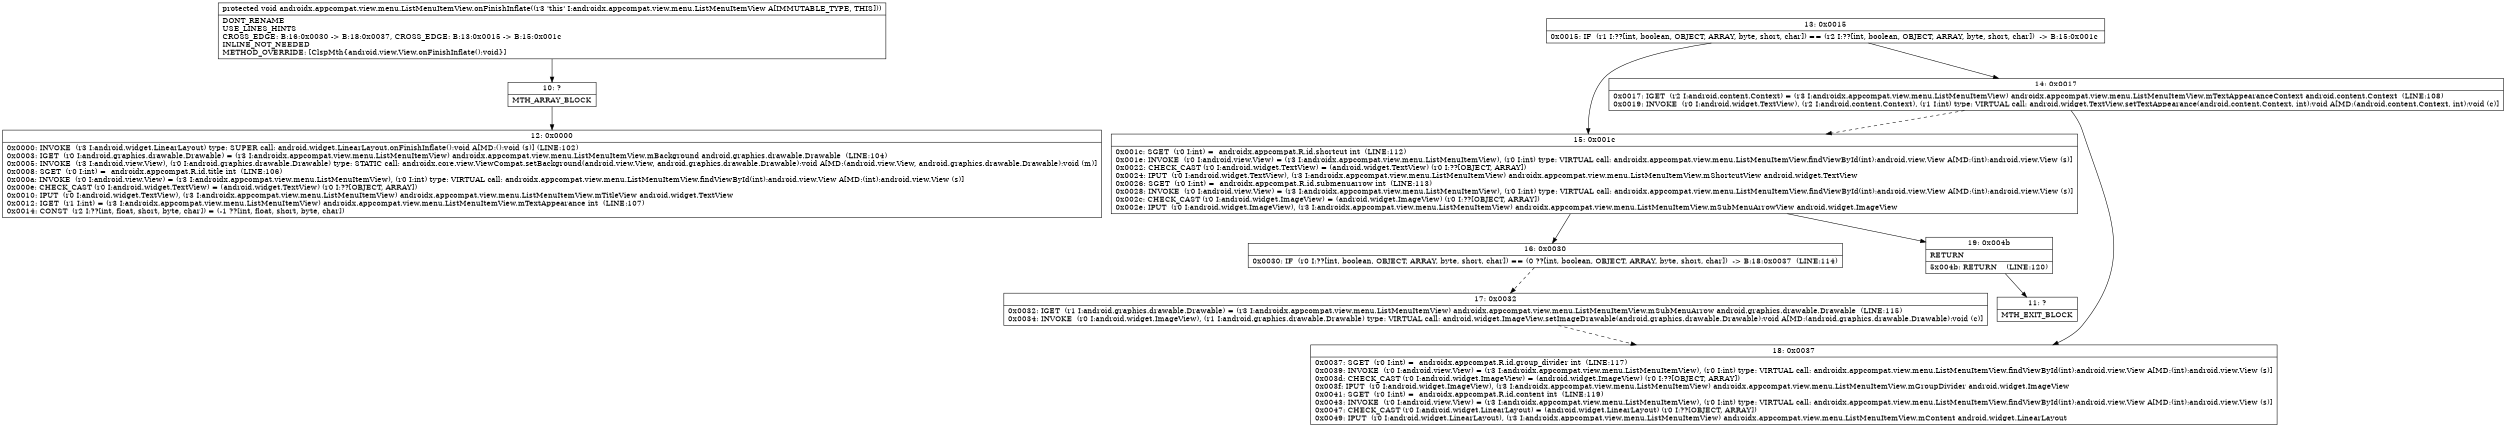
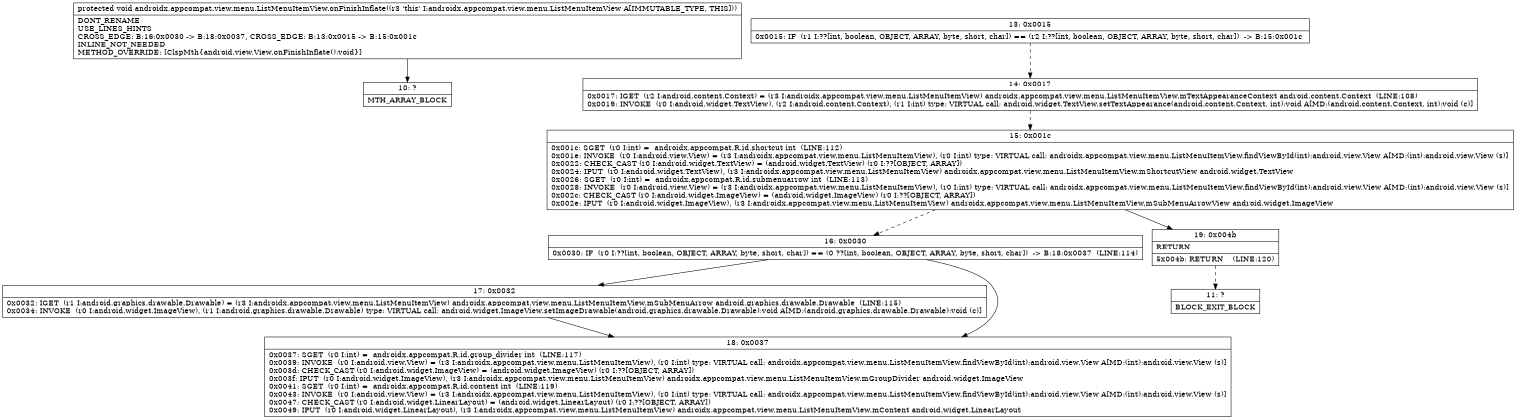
edge "13: 0x0015" -> "14: 0x0017": style solid -> dashed
edge "13: 0x0015" -> "15: 0x001c": removed
node "12: 0x0000": removed
edge "15: 0x001c" -> "16: 0x0030": style solid -> dashed
edge "14: 0x0017" -> "18: 0x0037": now "16: 0x0030" -> "18: 0x0037"
edge "16: 0x0030" -> "17: 0x0032": style dashed -> solid
edge "19: 0x004b" -> "11: ?": style solid -> dashed
node "11: ?": text "MTH_EXIT_BLOCK" -> "BLOCK_EXIT_BLOCK"
edge "17: 0x0032" -> "18: 0x0037": style dashed -> solid
